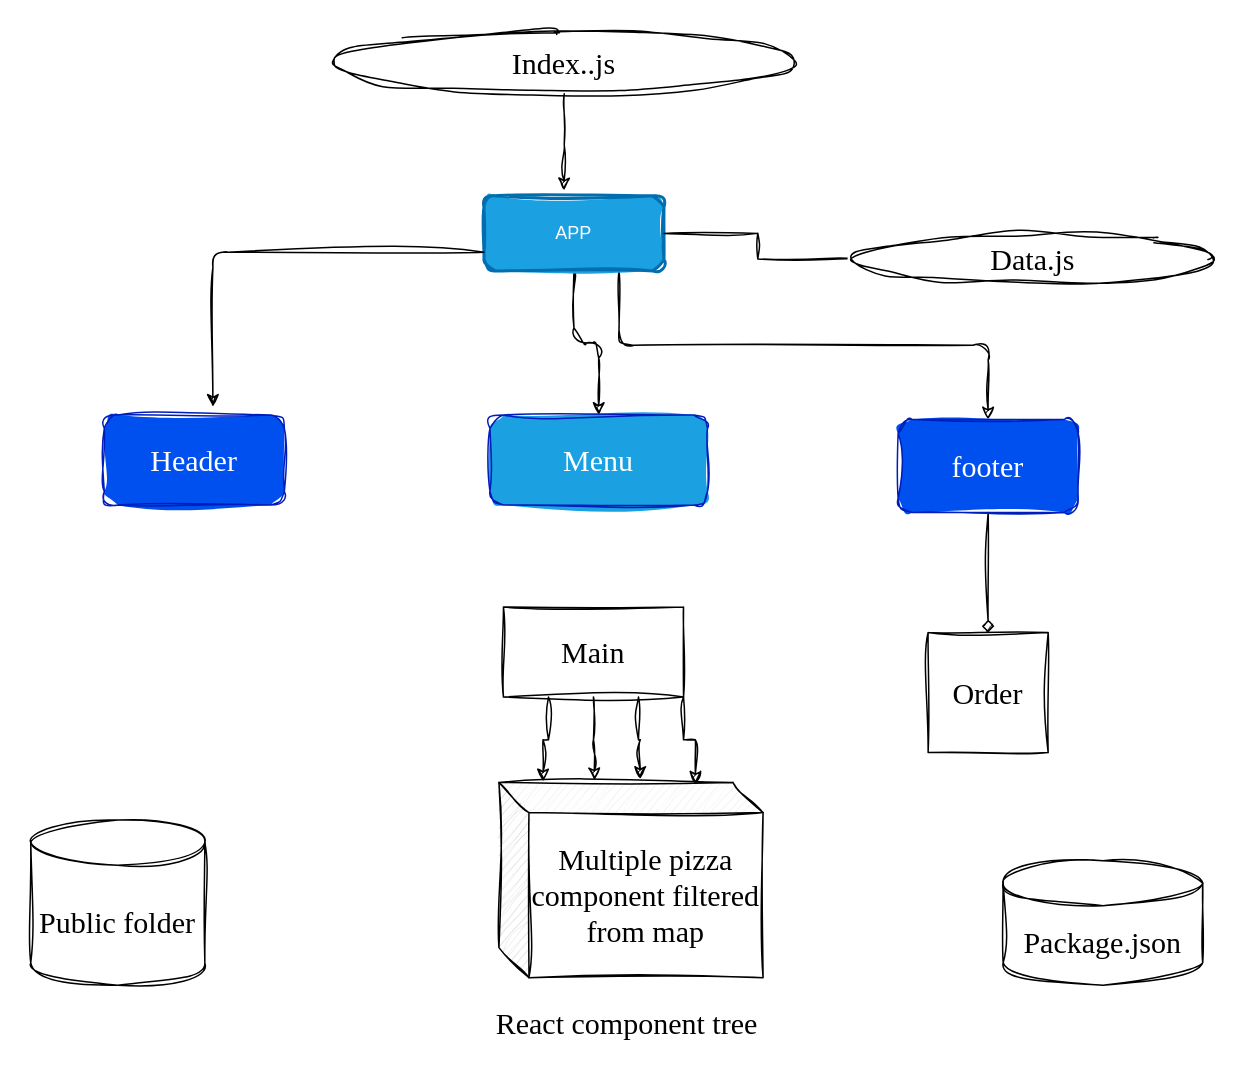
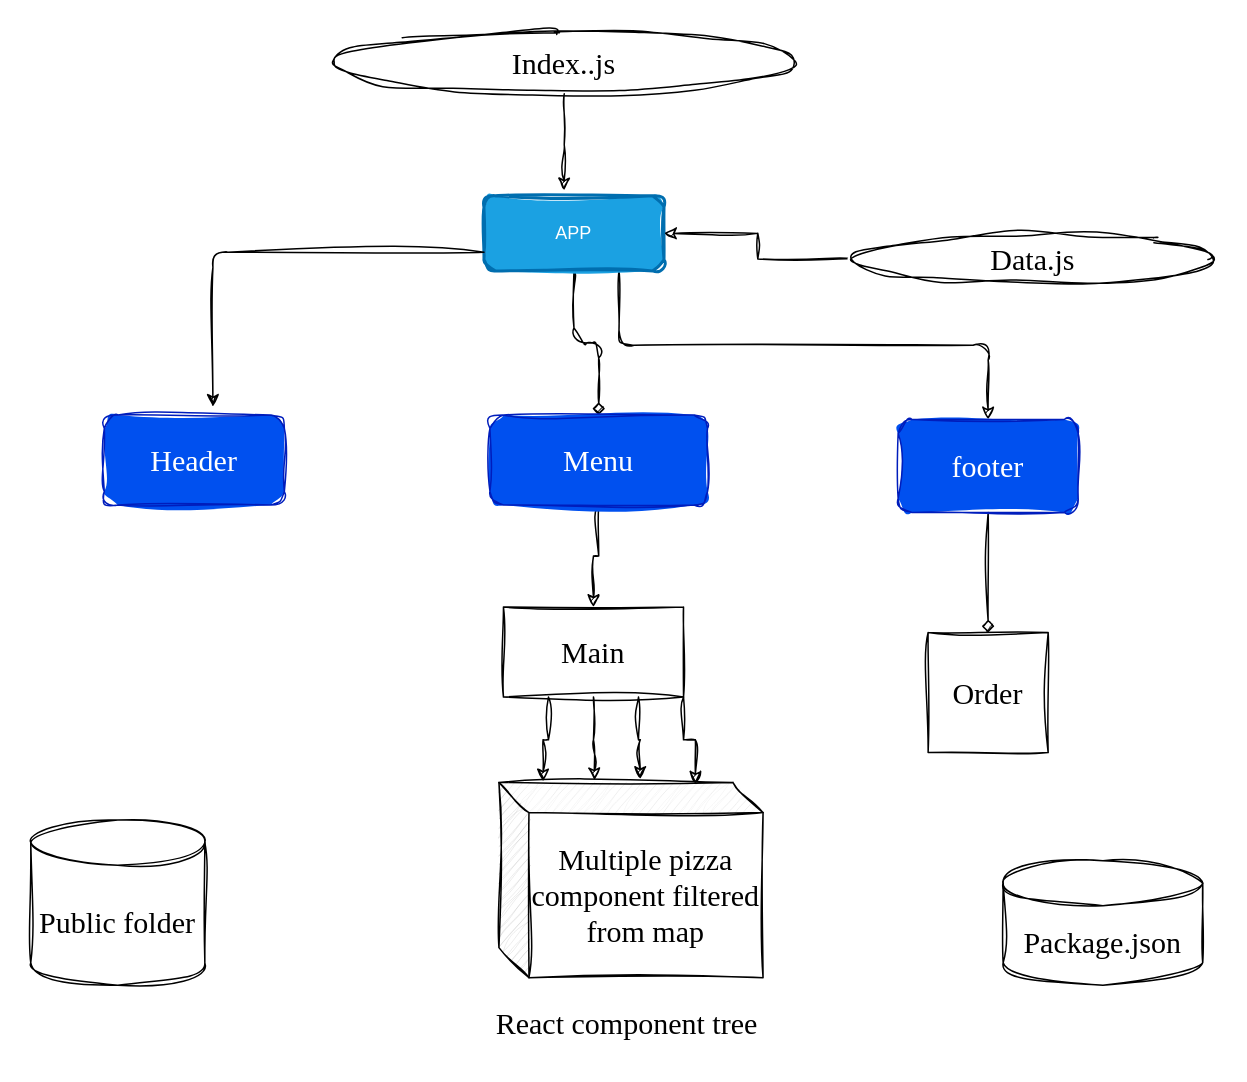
edge "APP" -- "Data.js": arrowhead none -> classic
edge "APP" -> "Menu": arrowhead classic -> diamond
node "Menu": fillcolor #1ba1e2 -> #0050ef
edge "Menu" -> "Main": added
